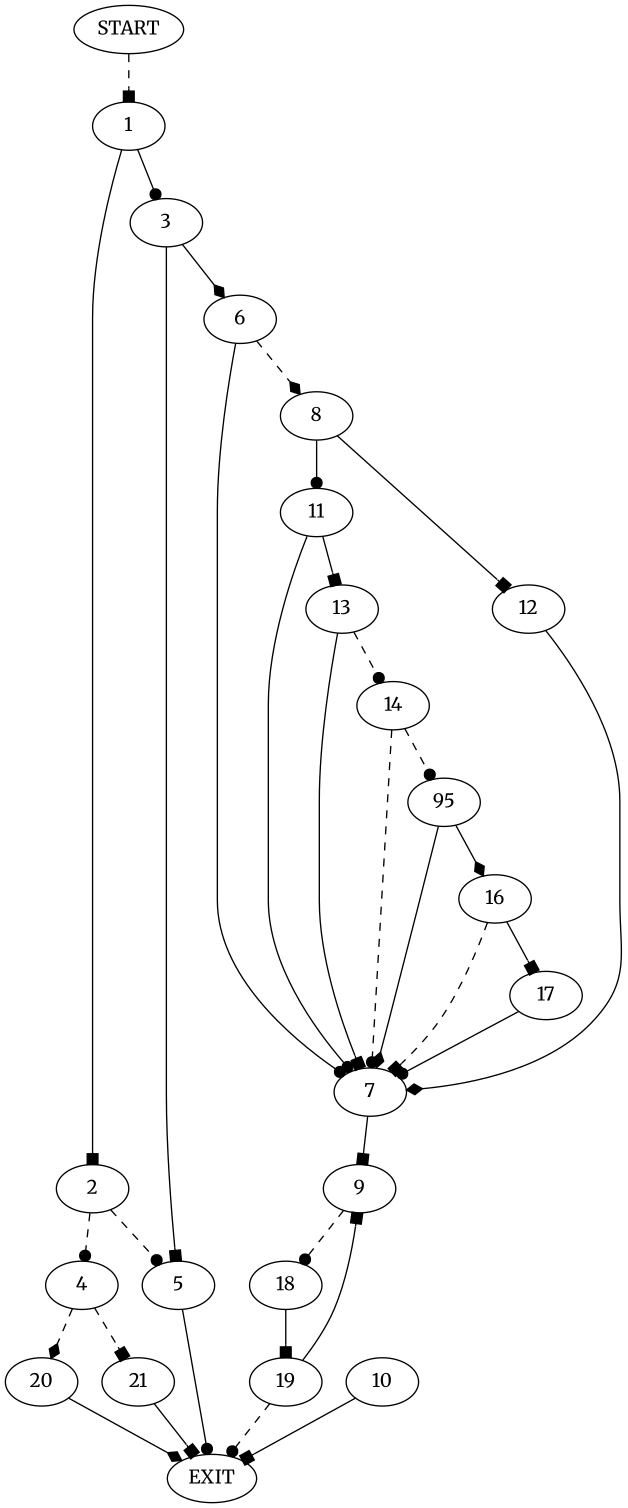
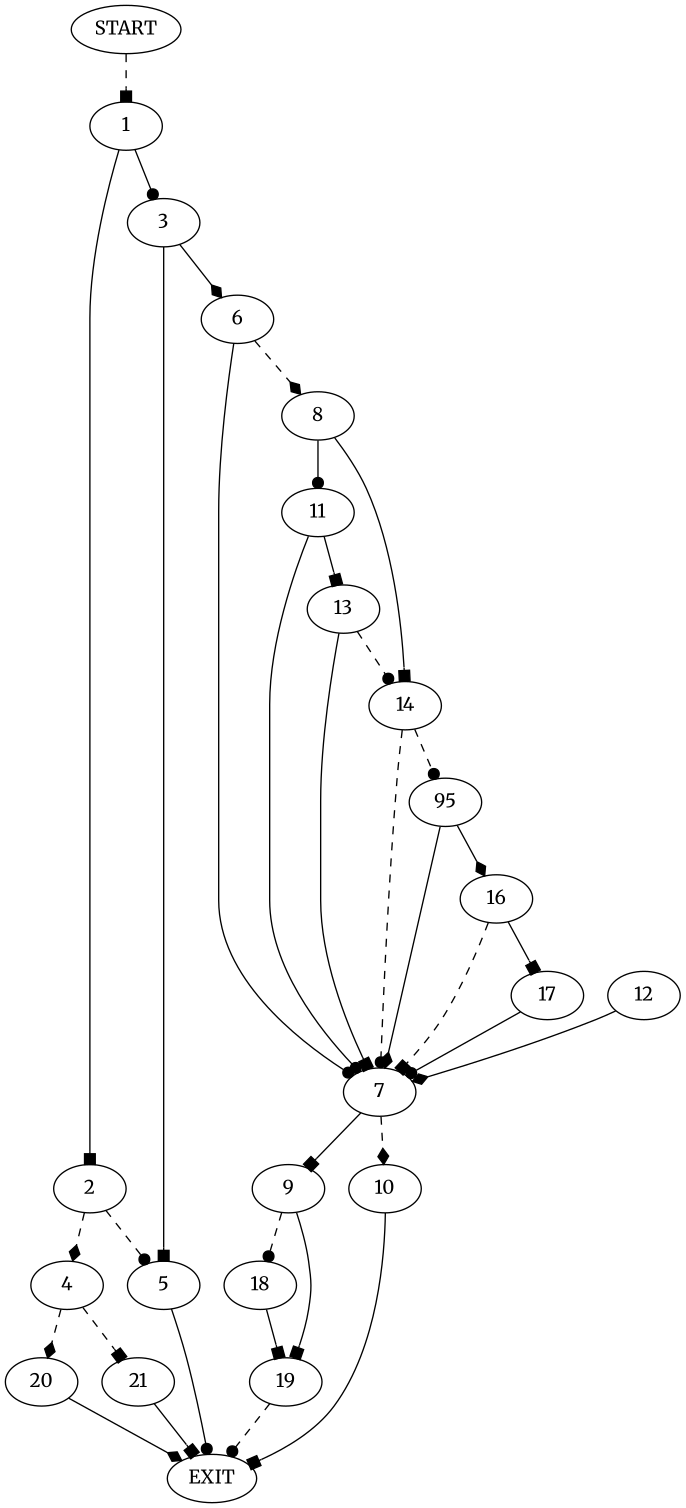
edge "8" -> "12": now "8" -> "14"
edge "7" -> "10": added
edge "2" -> "4": arrowhead dot -> diamond
edge "19" -> "9": reversed
